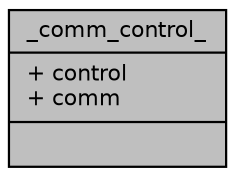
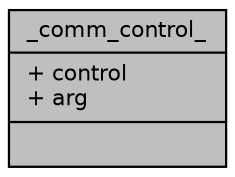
node "_comm_control_": text "+ comm" -> "+ arg"
